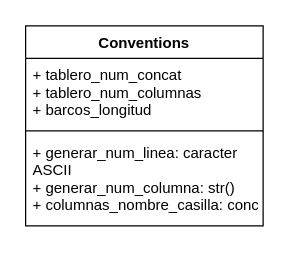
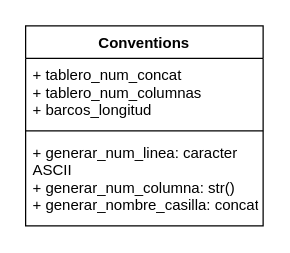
node "+ generar_num_linea: caracter ASCII + generar_num_columna: str() + columnas_nombre_casilla: concat": label "+ generar_num_linea: caracter ASCII + generar_num_columna: str() + columnas_nombre_casilla: concat" -> "+ generar_num_linea: caracter ASCII + generar_num_columna: str() + generar_nombre_casilla: concat"
